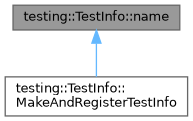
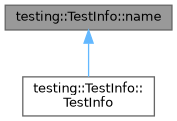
node "testing::TestInfo:: MakeAndRegisterTestInfo": label "testing::TestInfo:: MakeAndRegisterTestInfo" -> "testing::TestInfo:: TestInfo"
